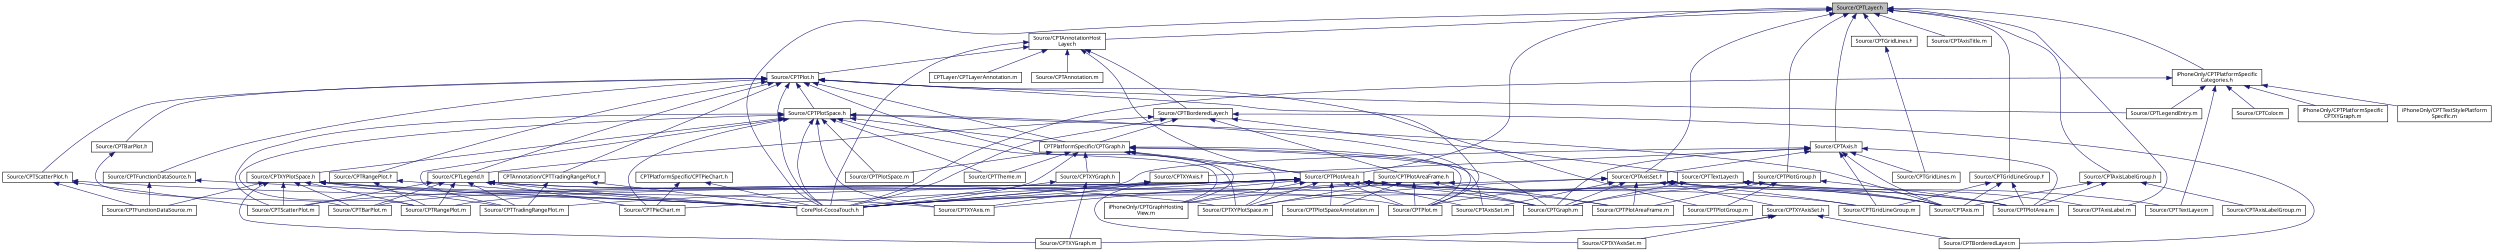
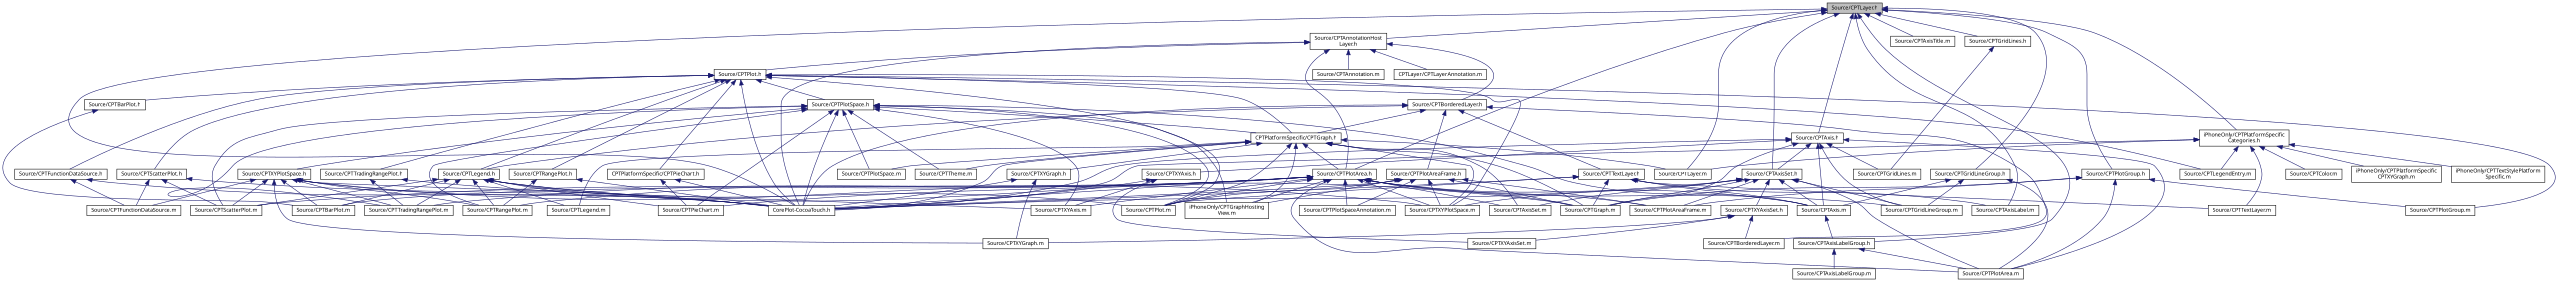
edge "CPTPlatformSpecific/CPTPieChart.h" -> "Source/CPTPlot.h": added
node "Source/CPTLayer.m": added
node "CPTAnnotation/CPTTradingRangePlot.h": label "CPTAnnotation/CPTTradingRangePlot.h" -> "Source/CPTTradingRangePlot.h"
edge "Source/CPTAxis.m" -> "Source/CPTAxisLabelGroup.h": reversed
node "Source/CPTLegend.m": added
